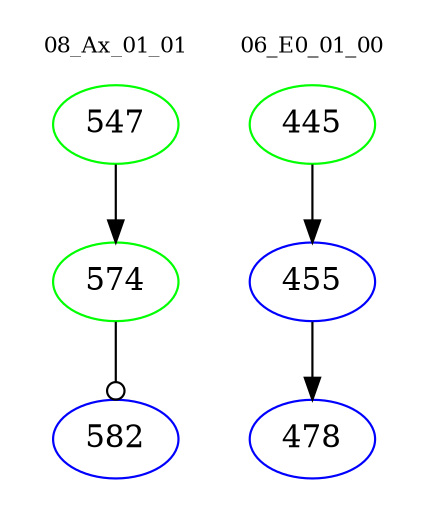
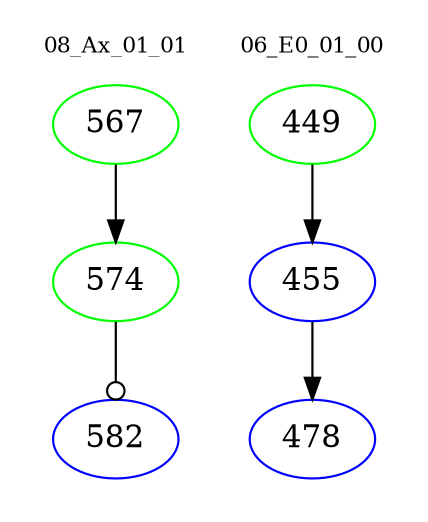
node "547": label "547" -> "567"
node "445": label "445" -> "449"
